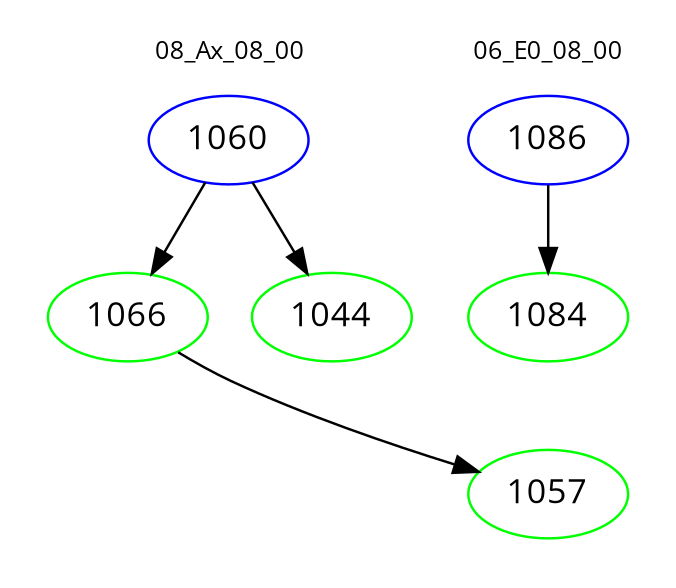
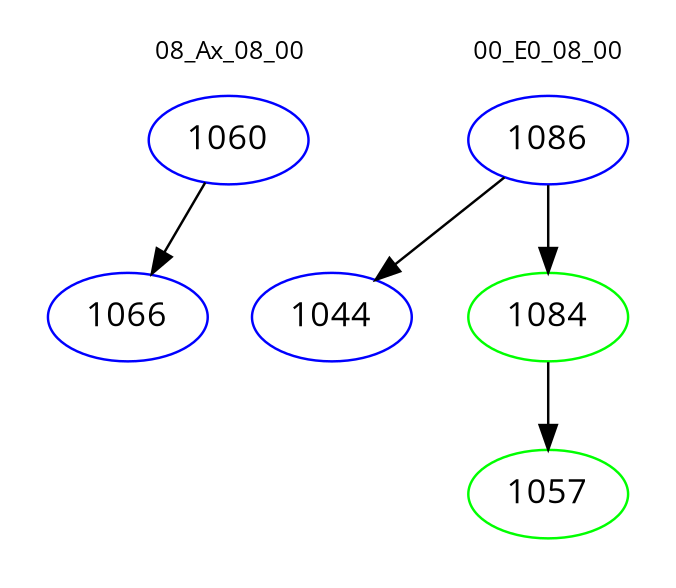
cluster "06_E0_08_00": label "06_E0_08_00" -> "00_E0_08_00"
edge "1060" -> "1044": now "1086" -> "1044"
node "1066": color green -> blue
node "1044": color green -> blue
edge "1066" -> "1057": now "1084" -> "1057"
